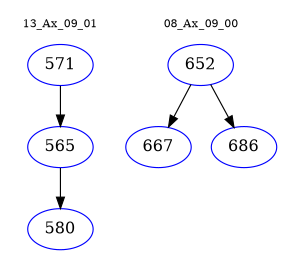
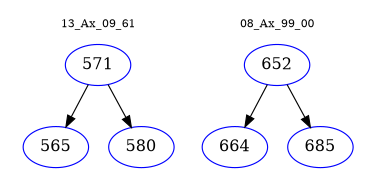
cluster "13_Ax_09_01": label "13_Ax_09_01" -> "13_Ax_09_61"
cluster "08_Ax_09_00": label "08_Ax_09_00" -> "08_Ax_99_00"
node "667": label "667" -> "664"
node "686": label "686" -> "685"
edge "565" -> "580": now "571" -> "580"
